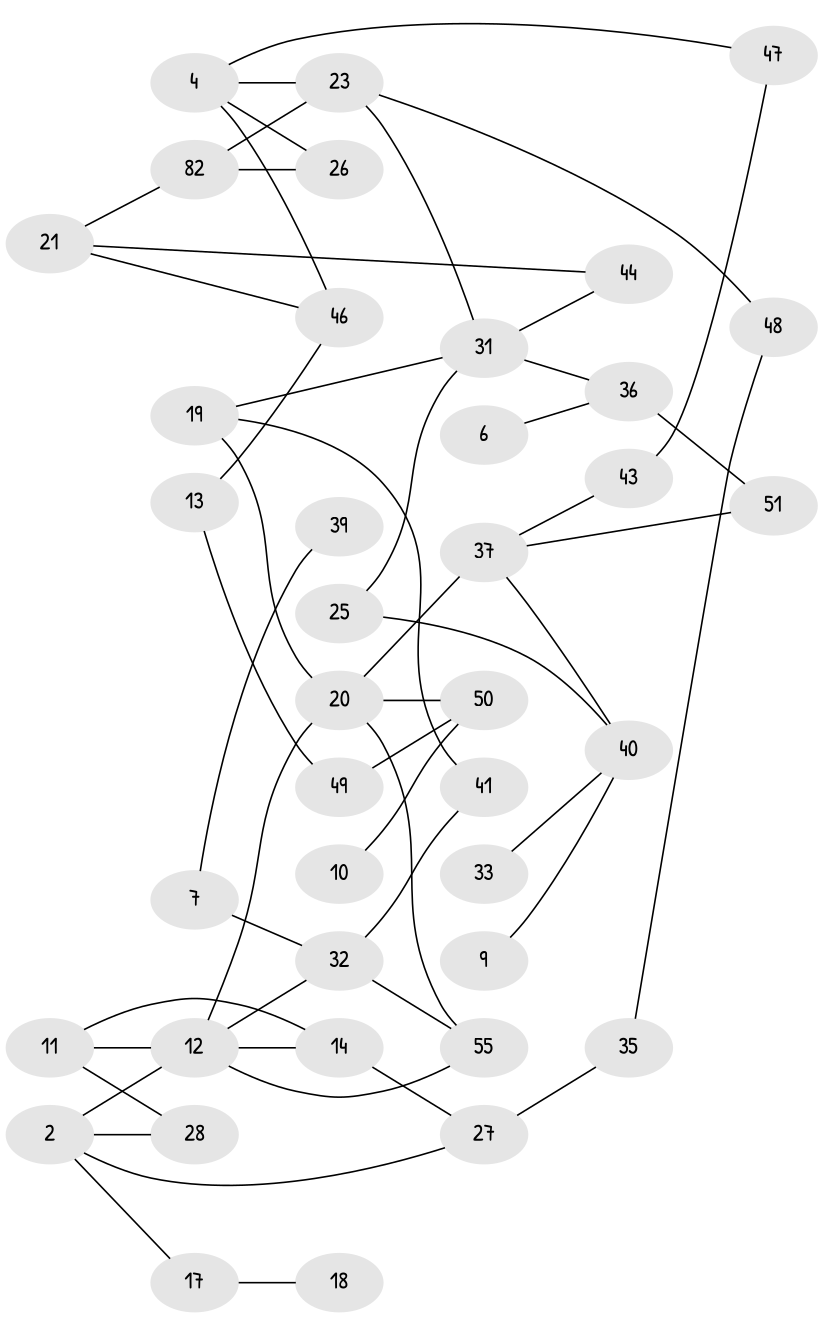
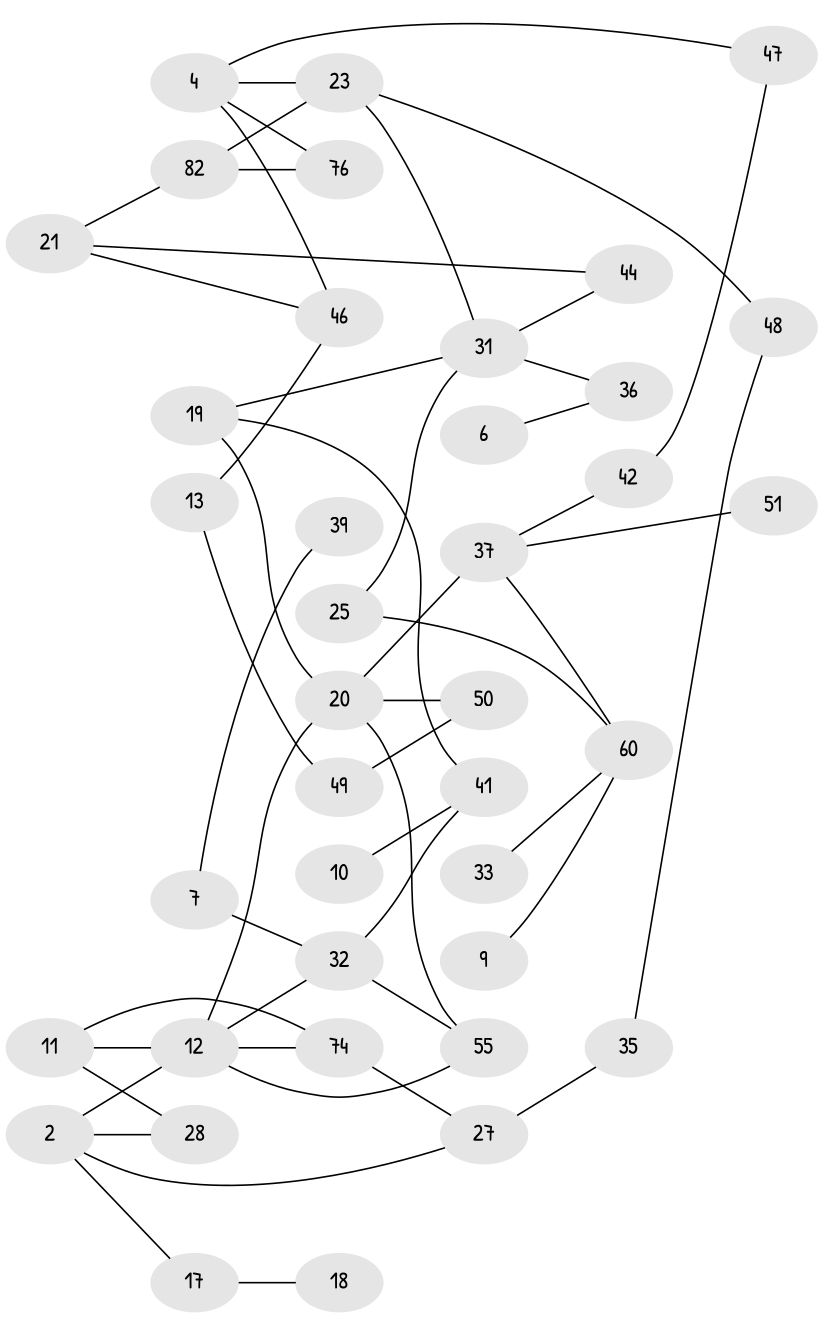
node "26": label "26" -> "76"
edge "36" -- "51": removed
node "43": label "43" -> "42"
node "40": label "40" -> "60"
edge "50" -- "10": now "41" -- "10"
node "14": label "14" -> "74"
